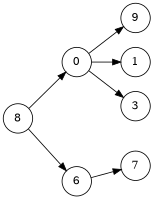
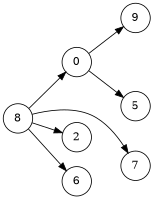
node "1": removed
node "3": label "3" -> "5"
node "2": added
edge "6" -> "7": now "8" -> "7"
